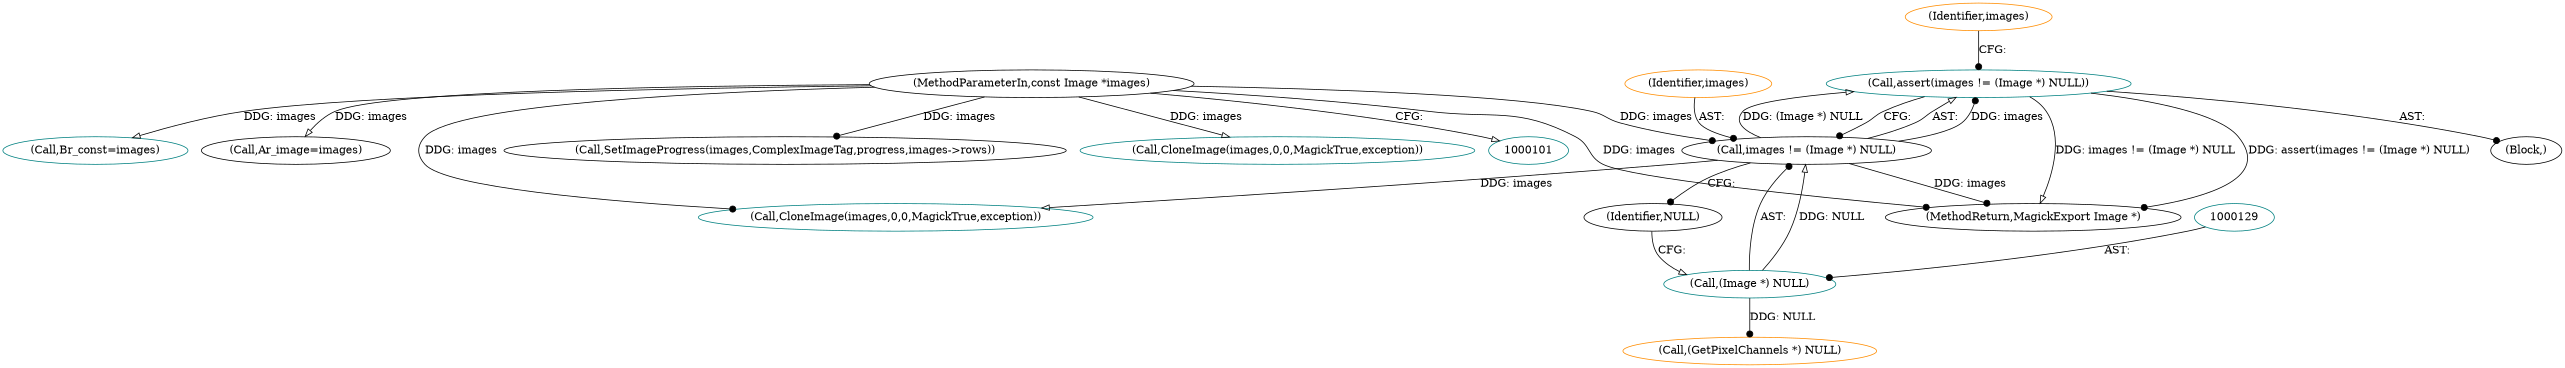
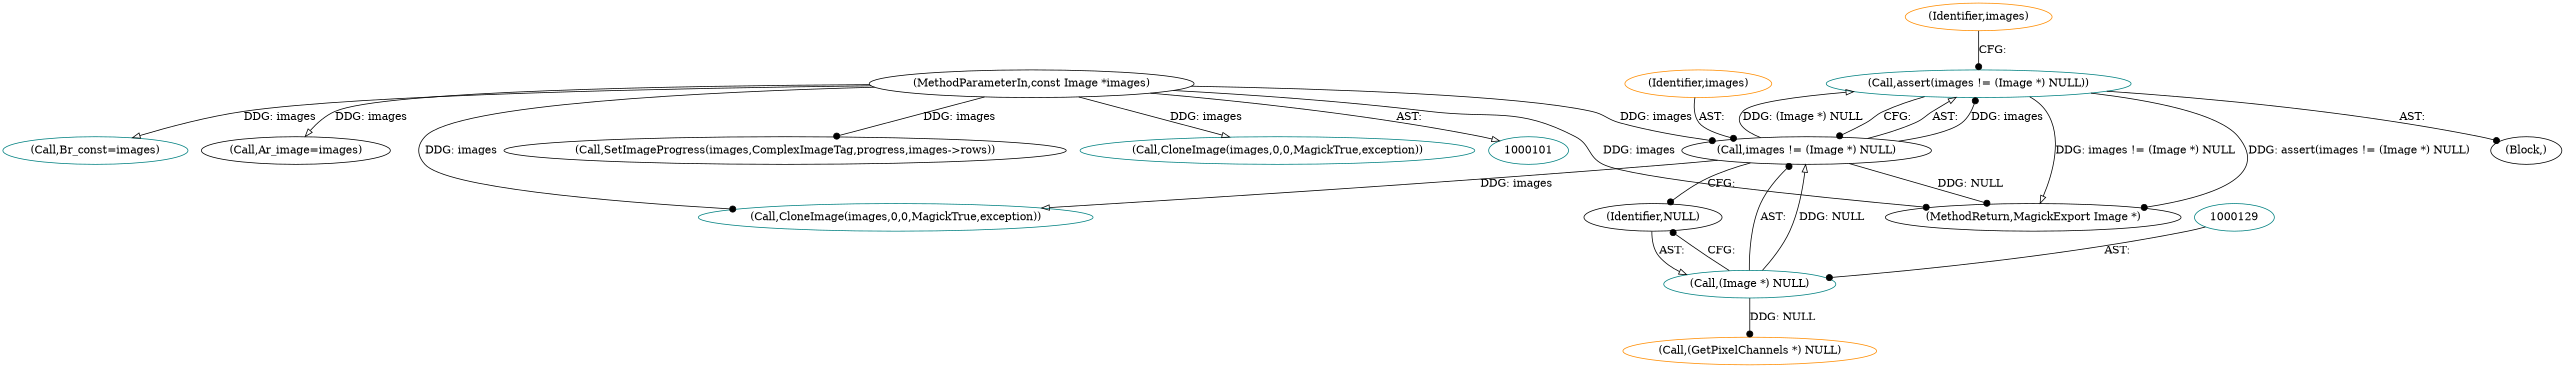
edge "(MethodParameterIn,const Image *images)" -> "1000101": label "CFG: " -> "AST: "
edge "(Call,images != (Image *) NULL)" -> "(MethodReturn,MagickExport Image *)": label "DDG: images" -> "DDG: NULL"
edge "(Identifier,NULL)" -> "(Call,(Image *) NULL)": label "CFG: " -> "AST: "
edge "(Call,(Image *) NULL)" -> "(Identifier,NULL)": added, label "CFG:"
